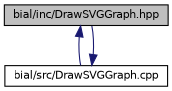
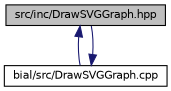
node "bial/inc/DrawSVGGraph.hpp": label "bial/inc/DrawSVGGraph.hpp" -> "src/inc/DrawSVGGraph.hpp"
